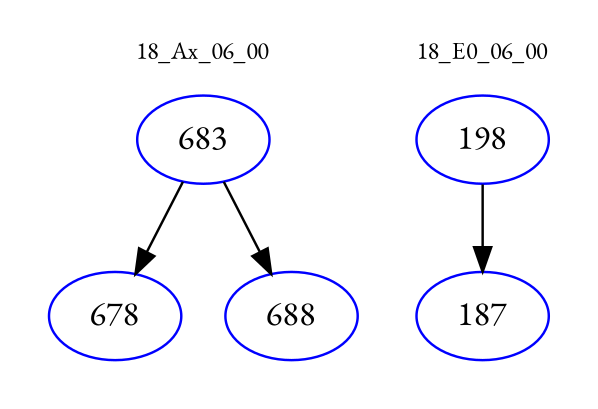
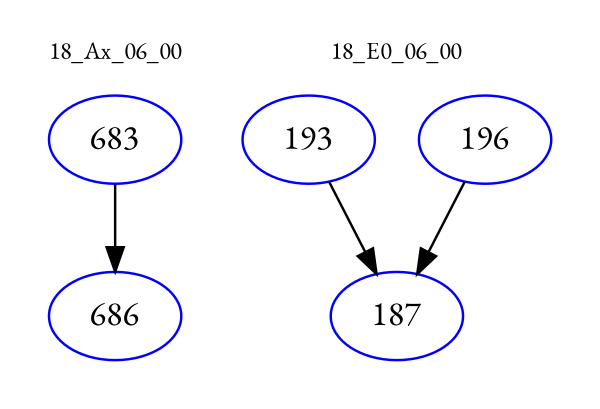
node "198": label "198" -> "193"
node "196": added
node "678": removed
node "688": label "688" -> "686"
